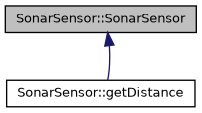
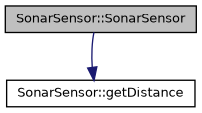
edge "SonarSensor::getDistance" -> "SonarSensor::SonarSensor": reversed
